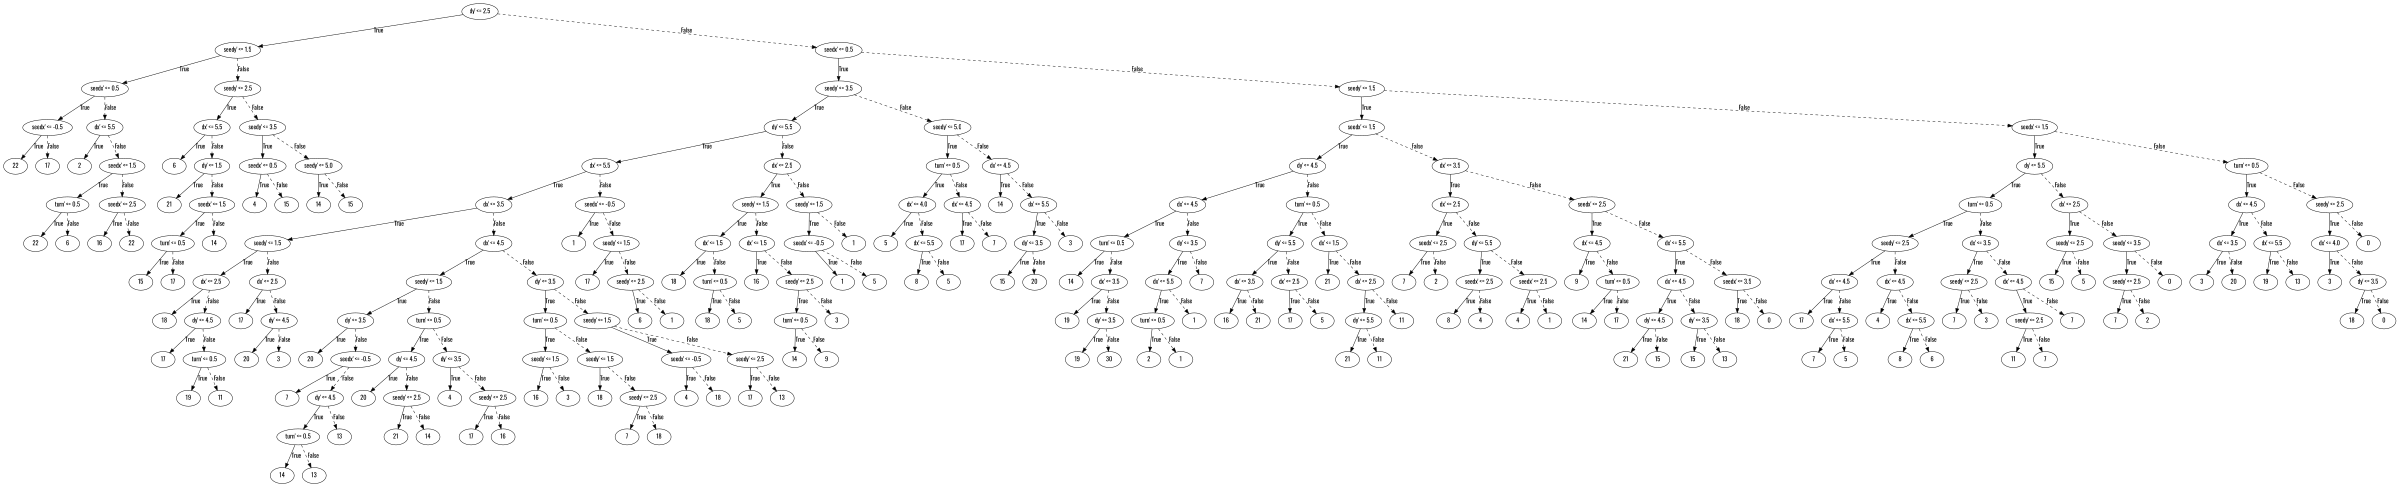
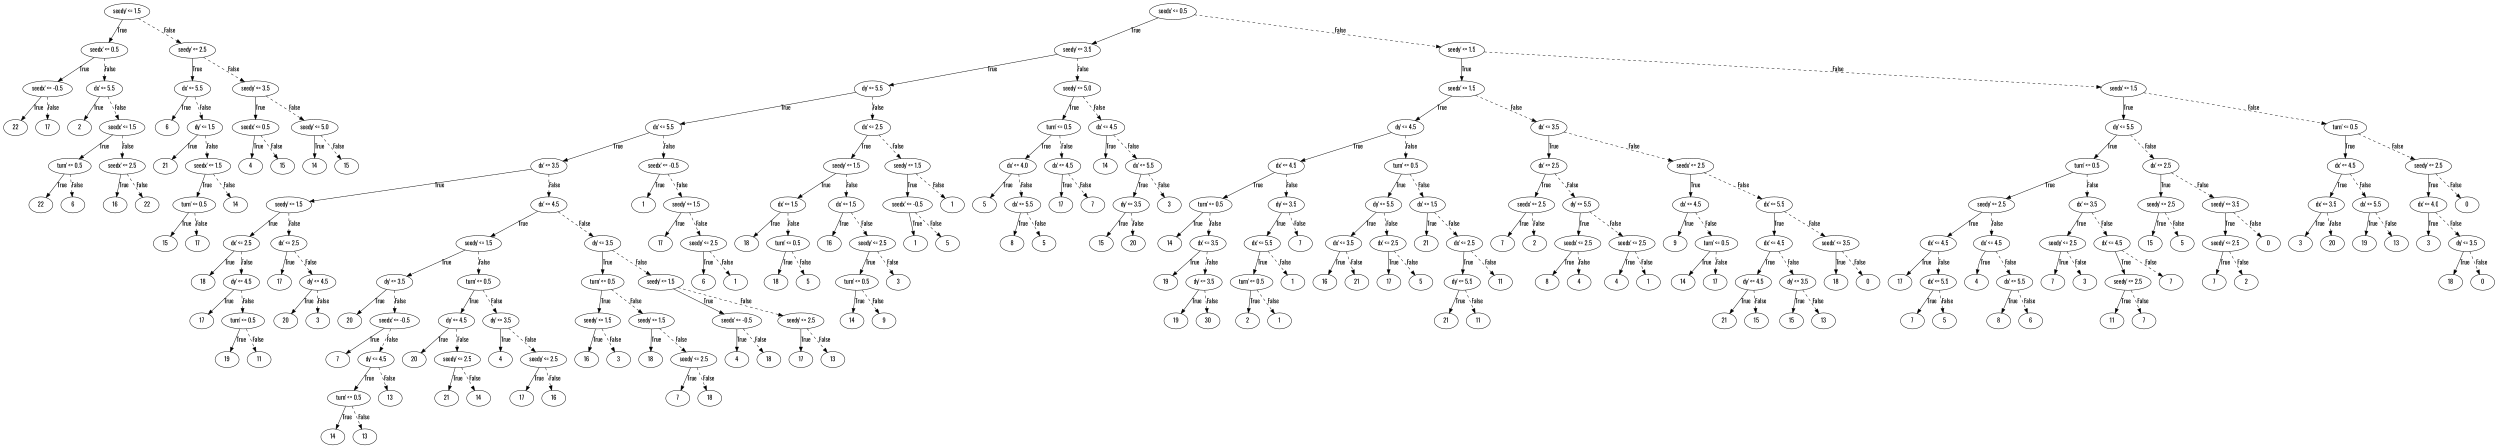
node "dy' <= 2.5": removed
